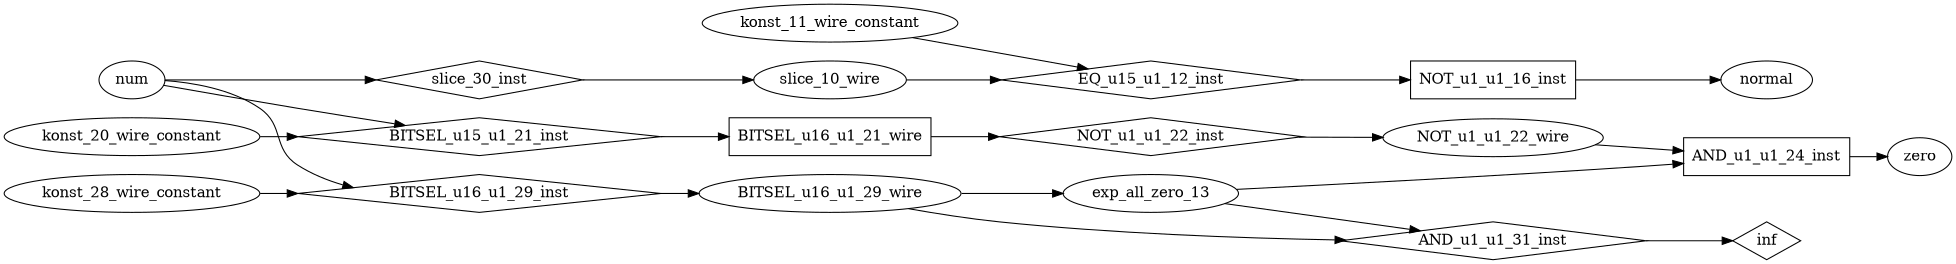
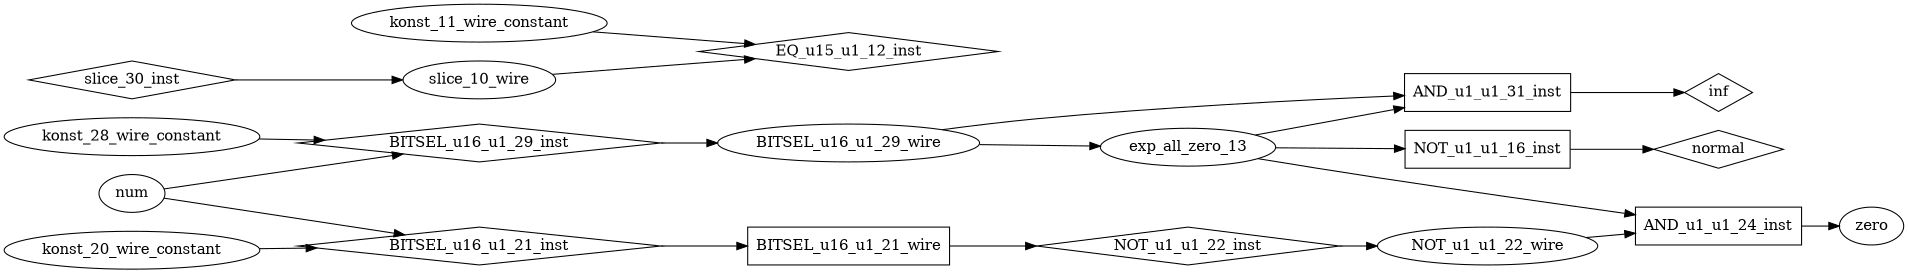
edge "num" -> "slice_30_inst": removed
edge "EQ_u15_u1_12_inst" -> "NOT_u1_u1_16_inst": now "exp_all_zero_13" -> "NOT_u1_u1_16_inst"
node "normal": shape ellipse -> diamond
node "BITSEL_u15_u1_21_inst": label "BITSEL_u15_u1_21_inst" -> "BITSEL_u16_u1_21_inst"
node "AND_u1_u1_31_inst": shape diamond -> box
